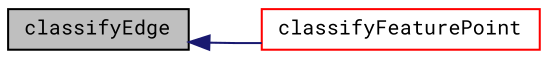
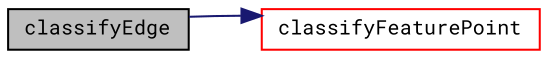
edge "classifyFeaturePoint" -> "classifyEdge": reversed
